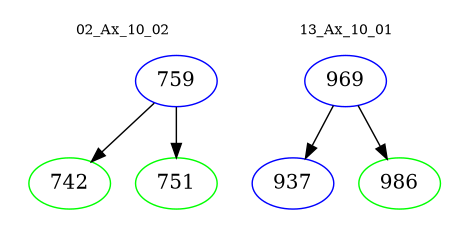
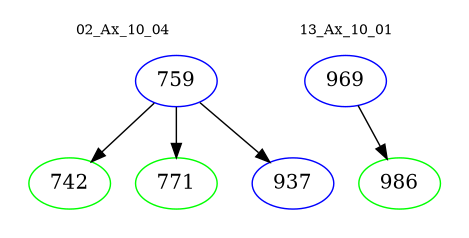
cluster "02_Ax_10_02": label "02_Ax_10_02" -> "02_Ax_10_04"
edge "969" -> "937": now "759" -> "937"
node "751": label "751" -> "771"
